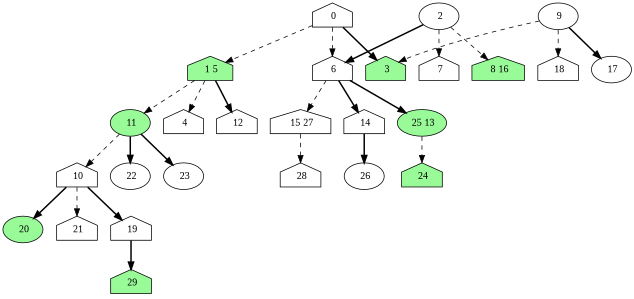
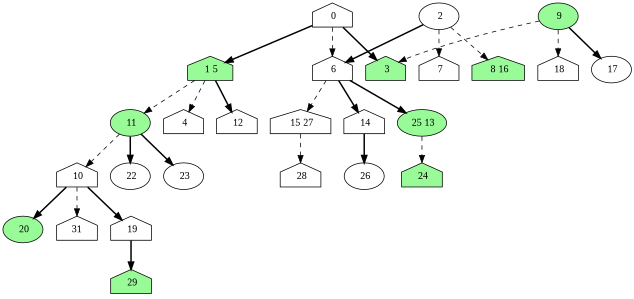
node "9": fillcolor white -> palegreen
edge "0" -> "1 5": style dashed -> bold
node "21": label "21" -> "31"
